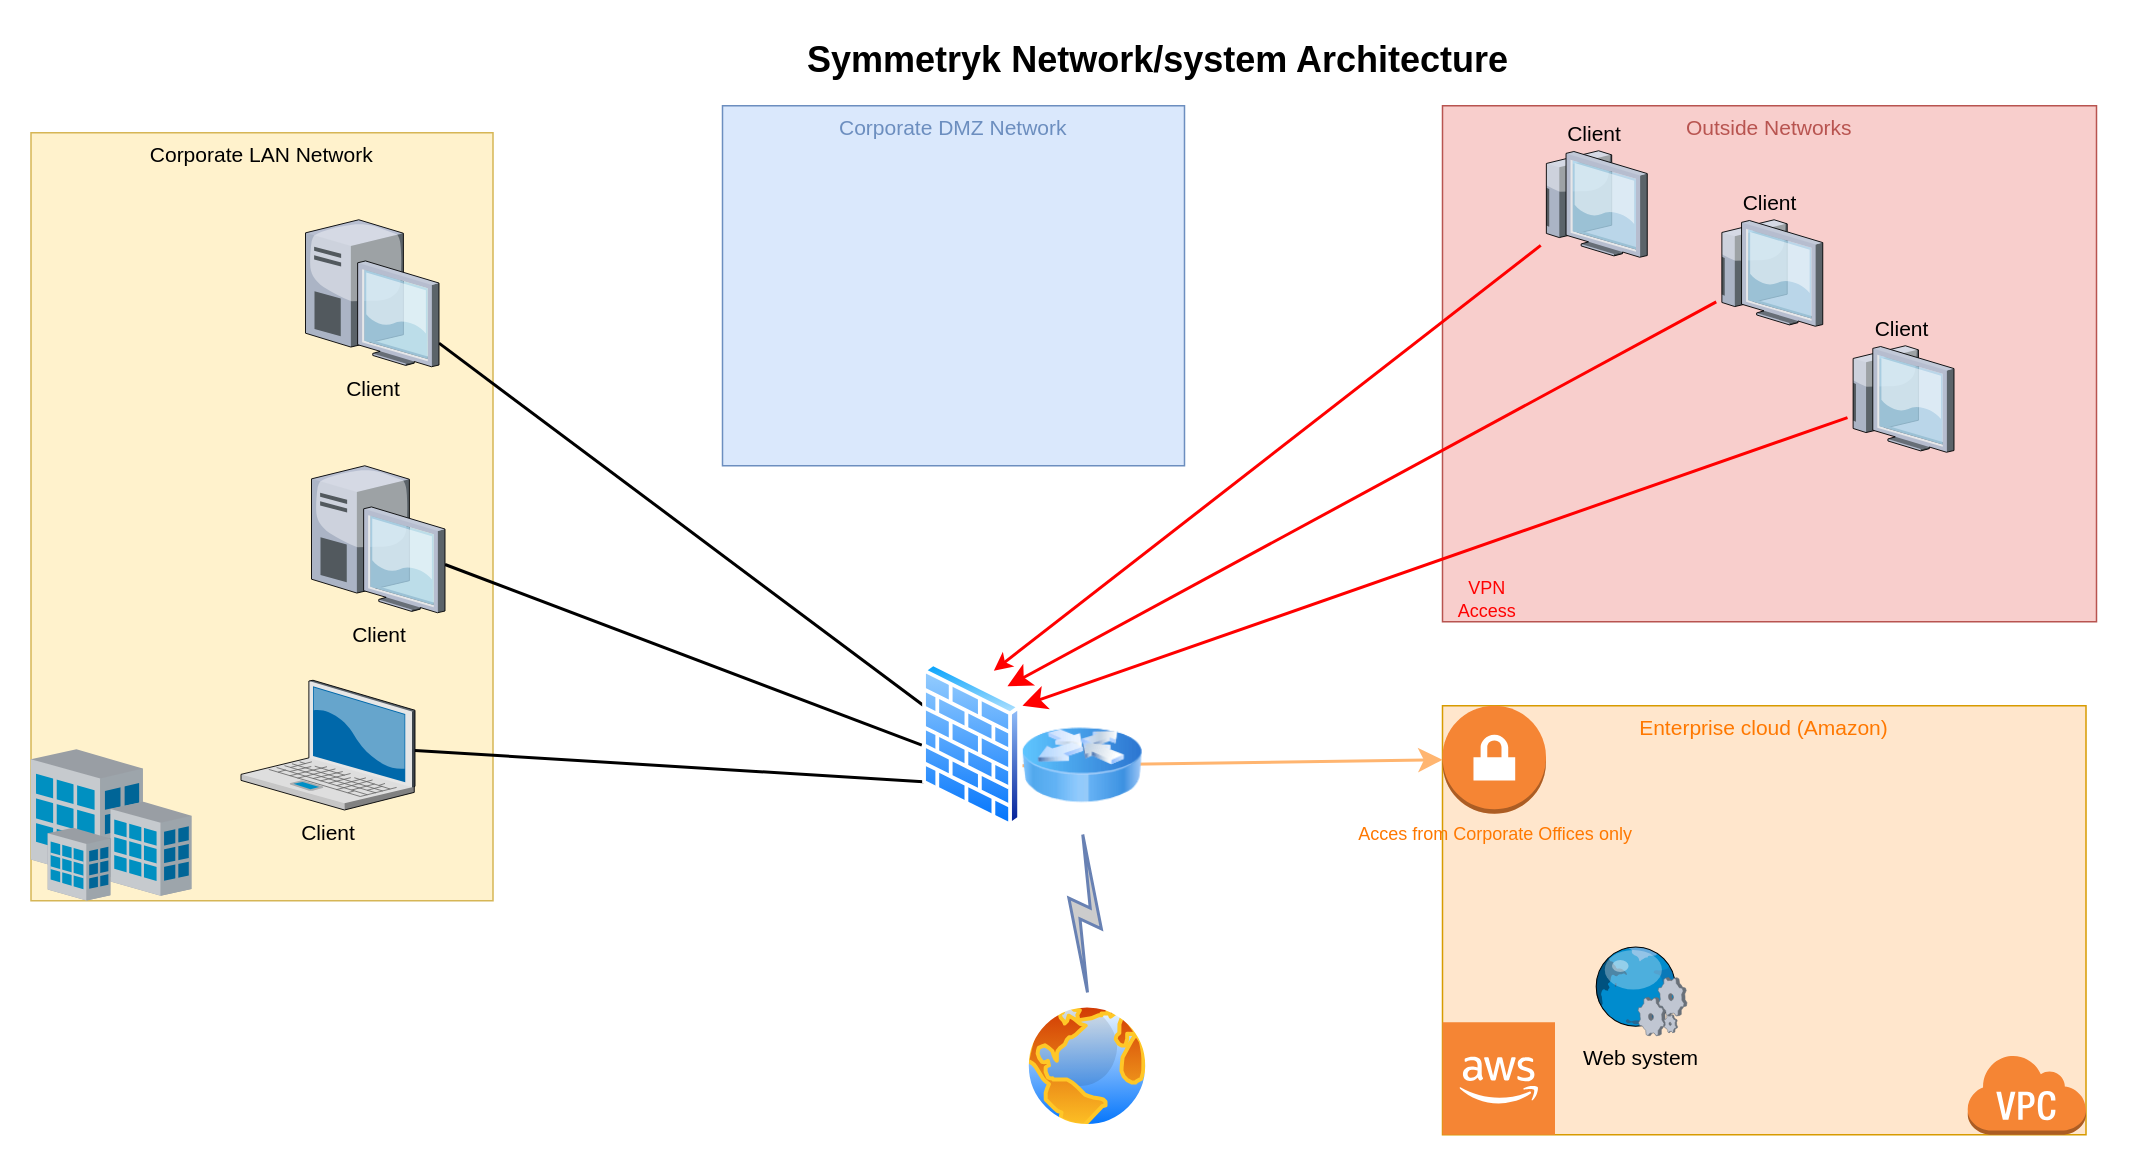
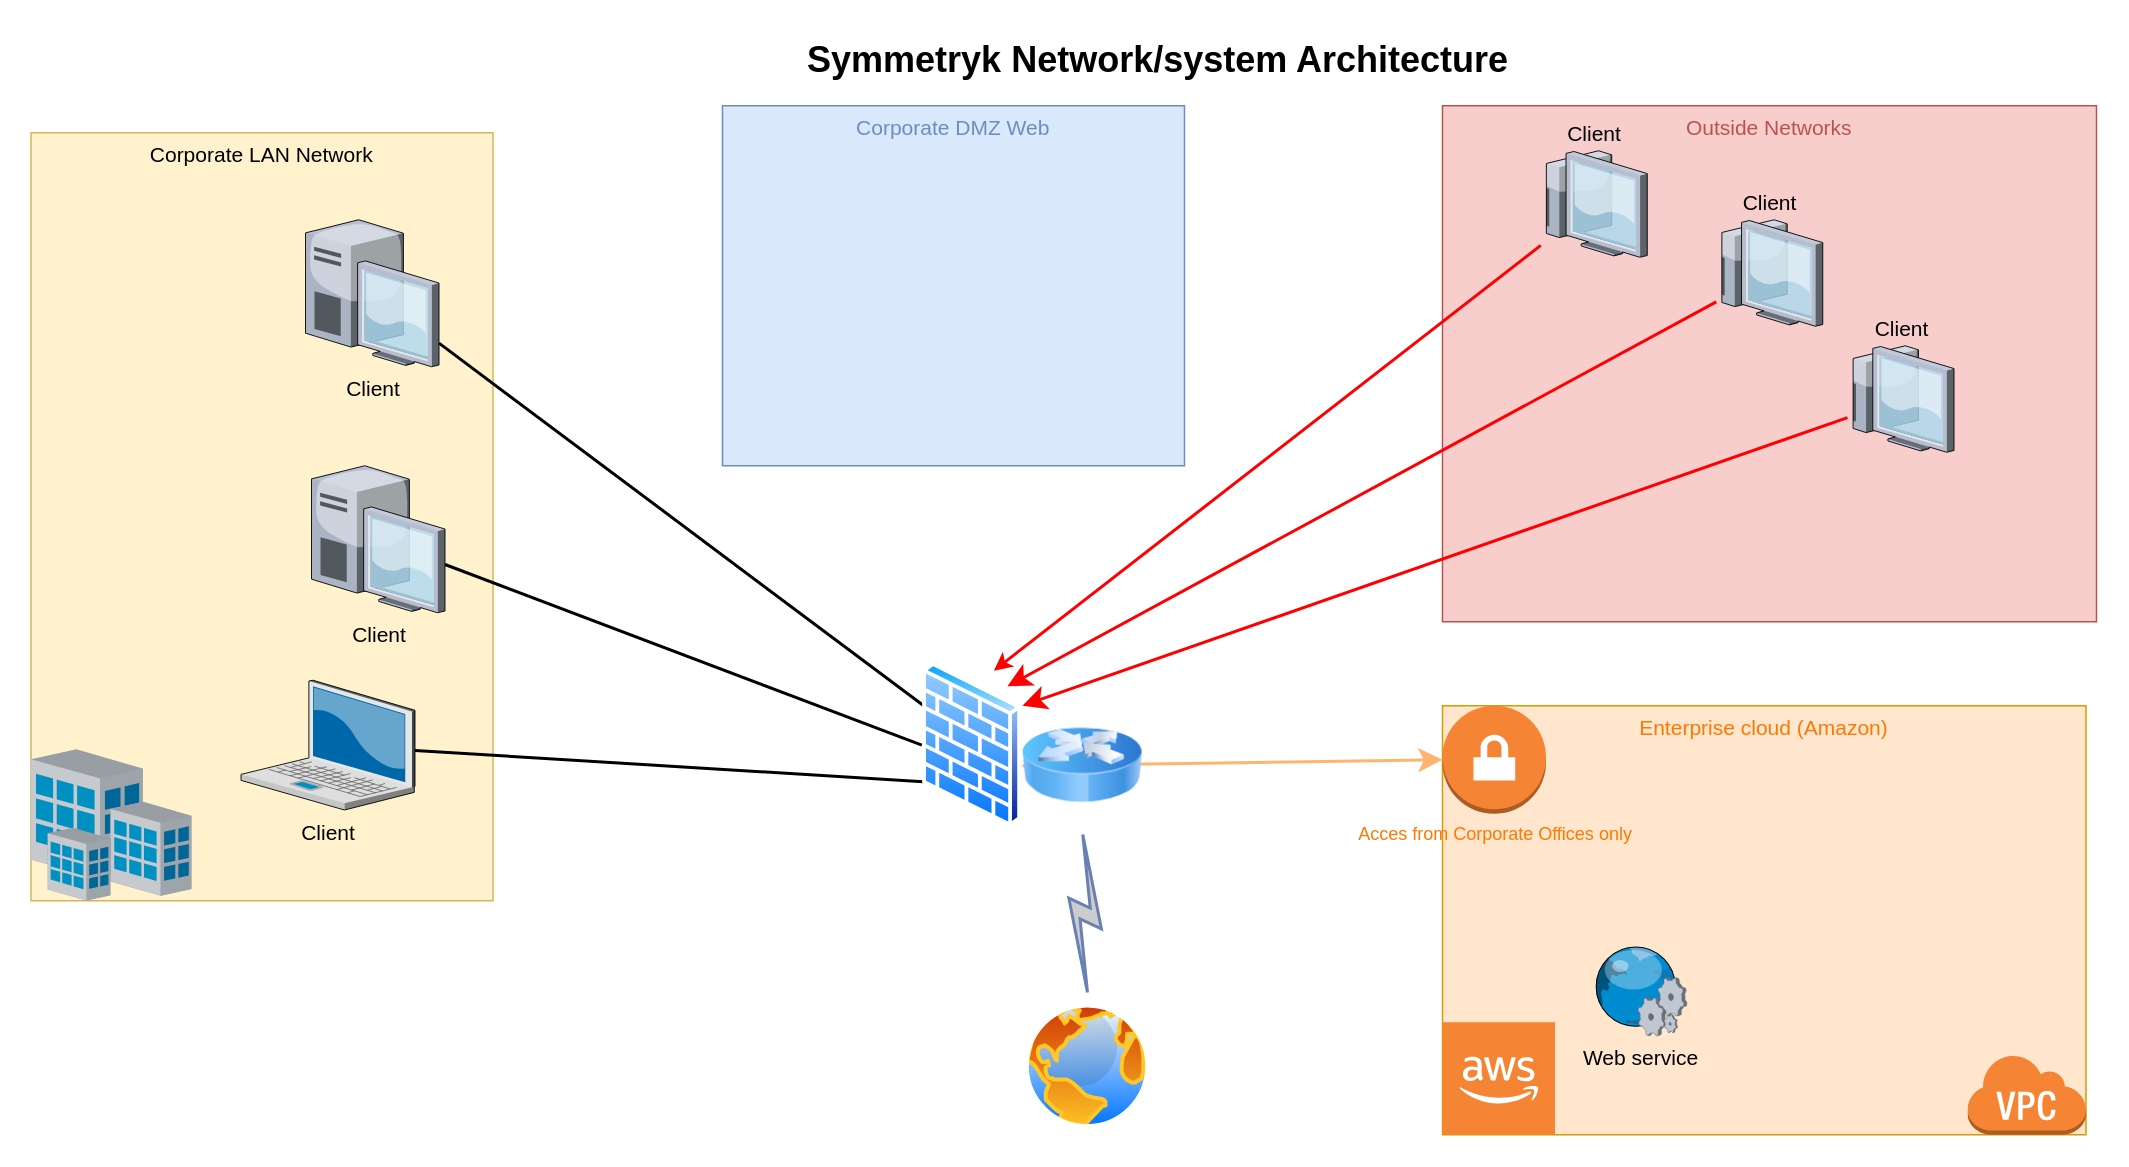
node "Corporate DMZ Network": label "Corporate DMZ Network" -> "Corporate DMZ Web"
node "VPN Access": removed
node "Web system": label "Web system" -> "Web service"
